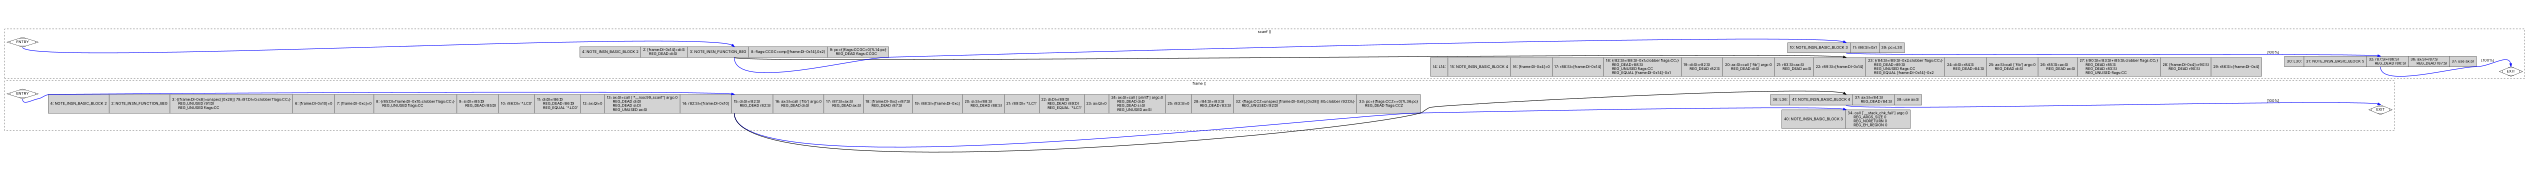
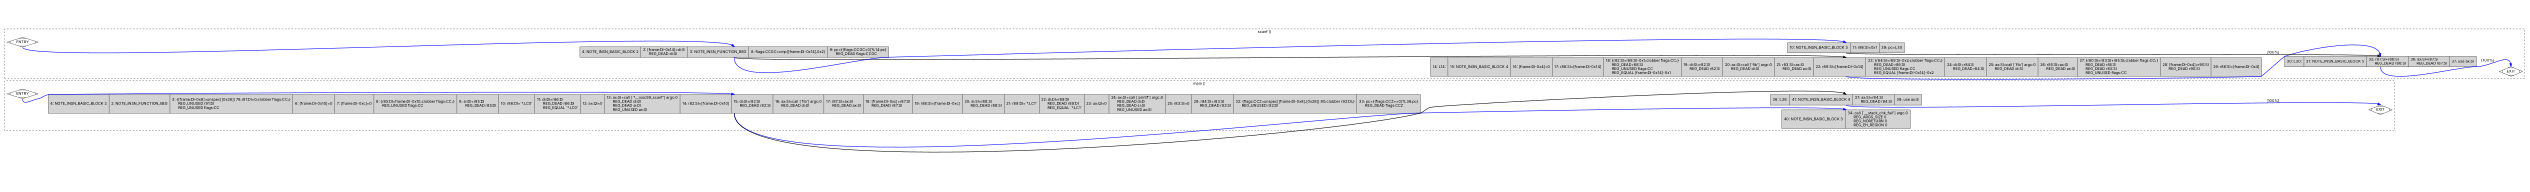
edge "10: NOTE_INSN_BASIC_BLOCK 3" -> "30: L30:": color blue -> black
edge "14: L14:" -> "30: L30:": added
cluster "frame ()": label "frame ()" -> "main ()"
